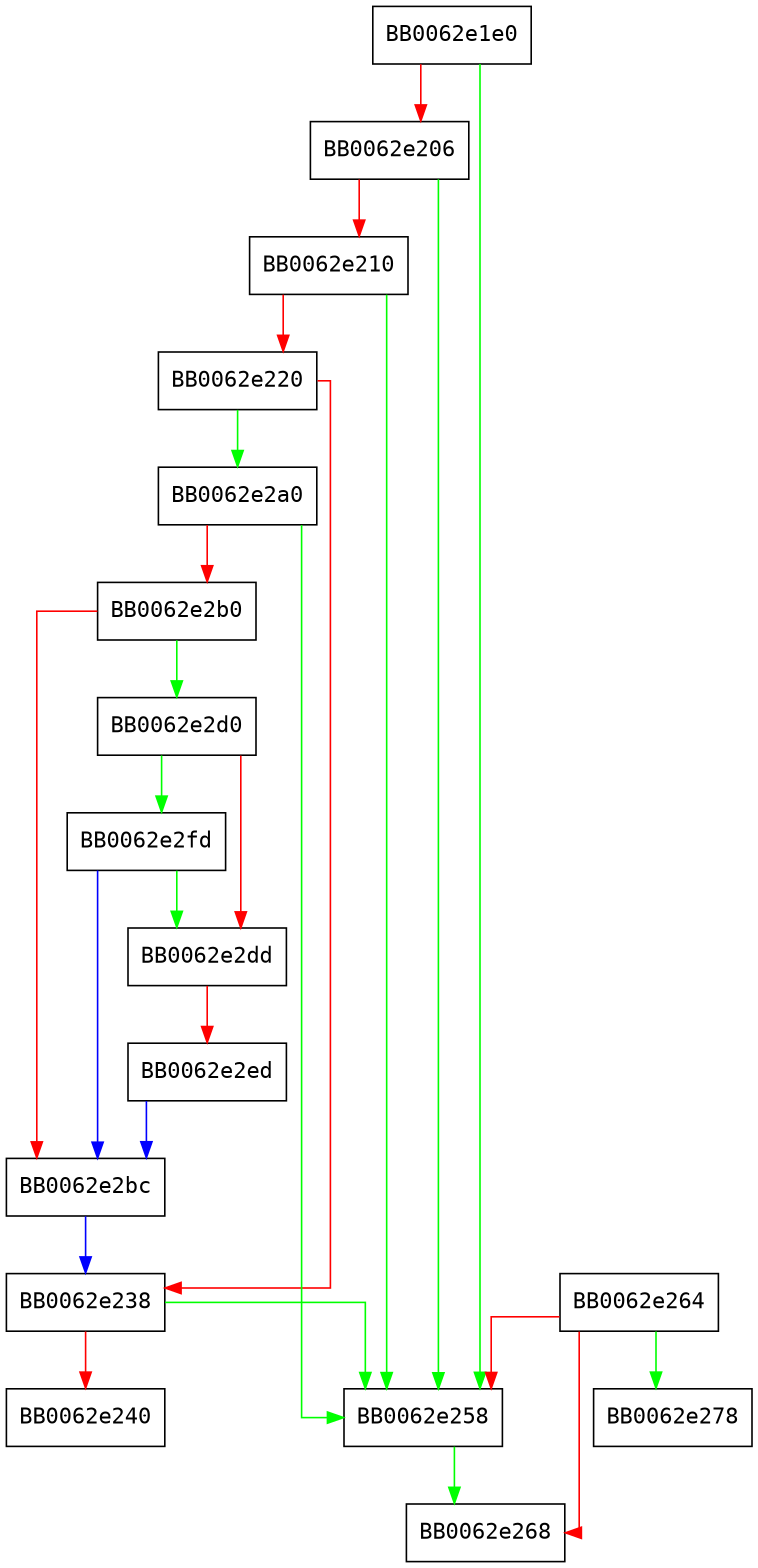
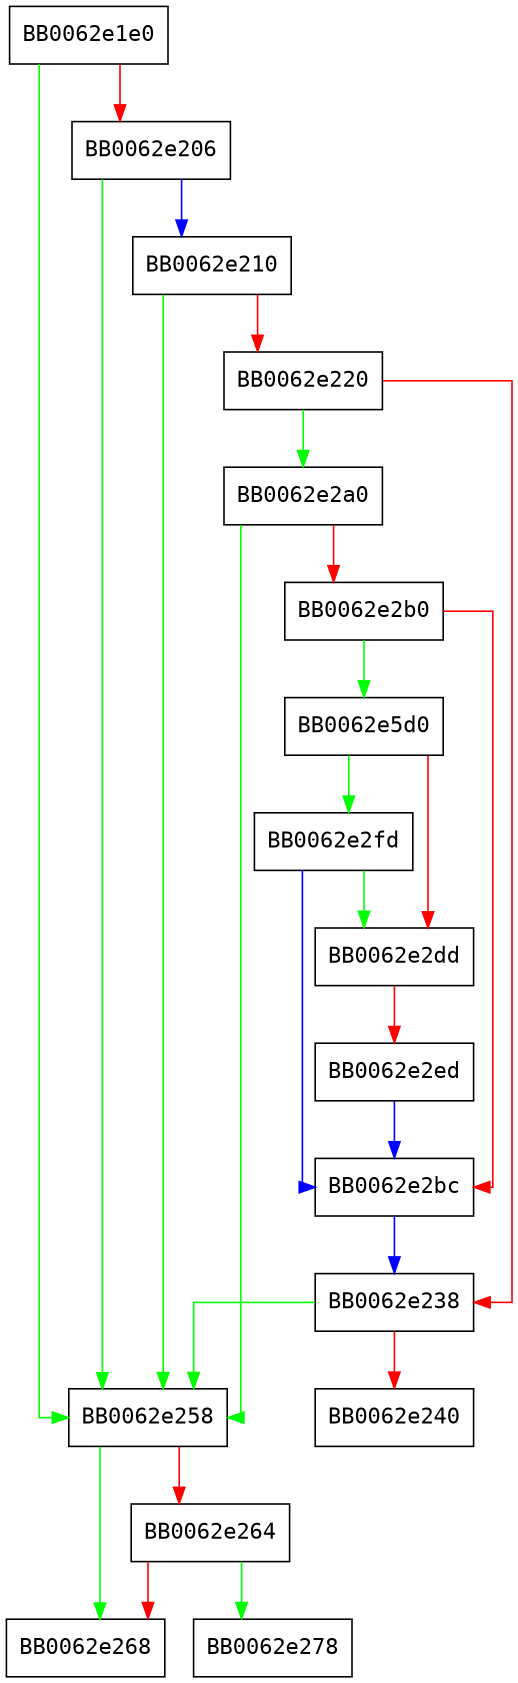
edge "BB0062e206" -> "BB0062e210": color red -> blue
node "BB0062e2d0": label "BB0062e2d0" -> "BB0062e5d0"
edge "BB0062e264" -> "BB0062e258": reversed
